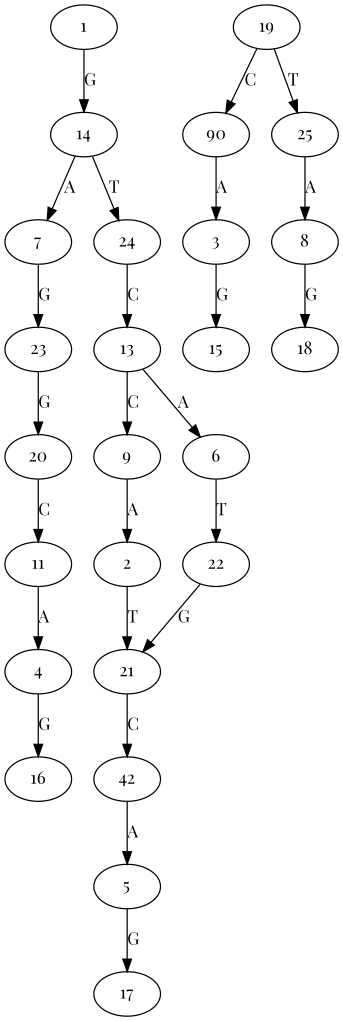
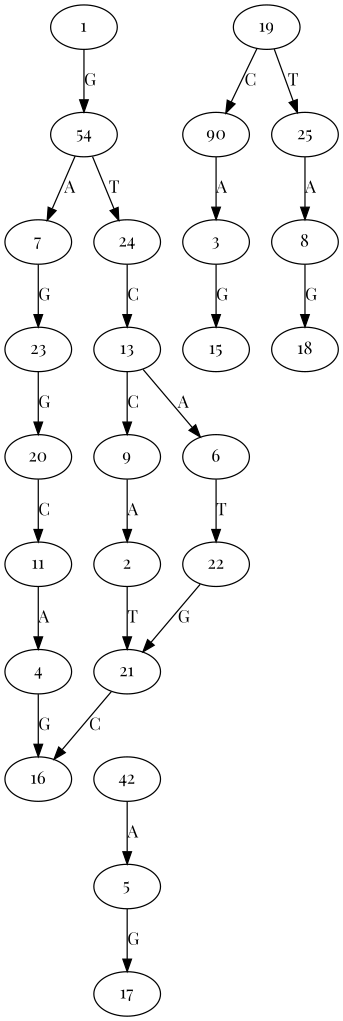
node "14": label "14" -> "54"
edge "21" -> "42": now "21" -> "16"
